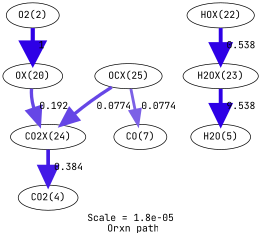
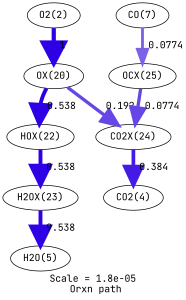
edge "OX(20)" -> "HOX(22)": added, label "0.538"
edge "OCX(25)" -> "CO(7)": reversed
